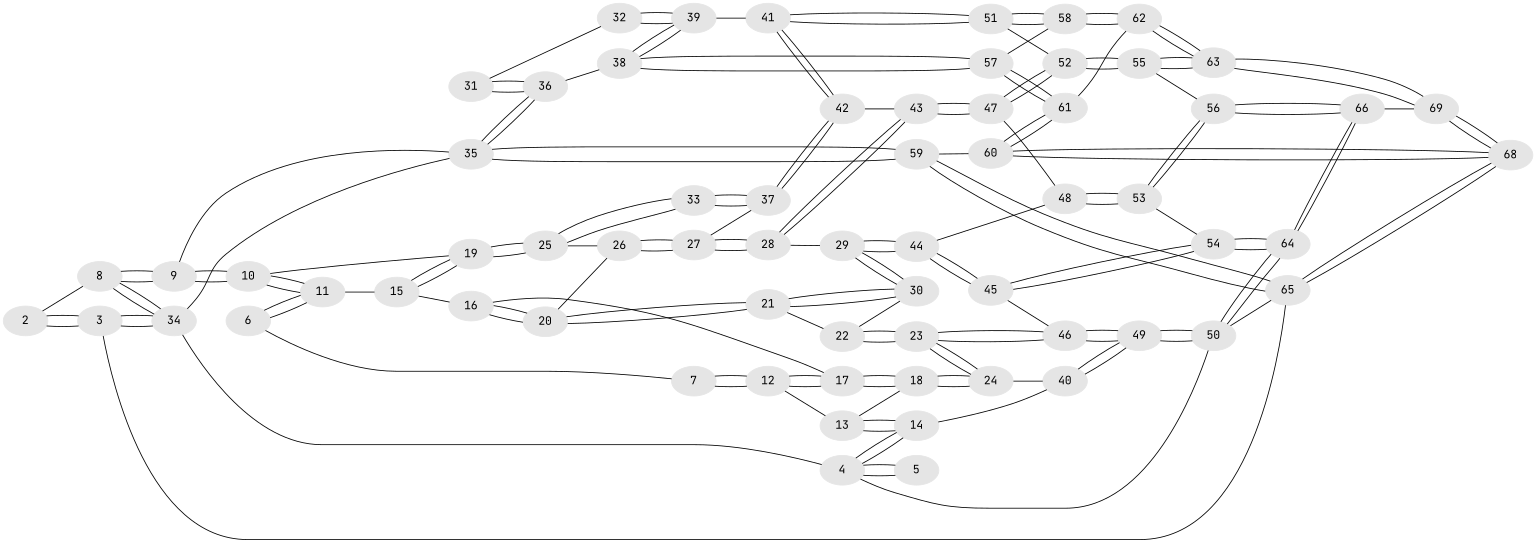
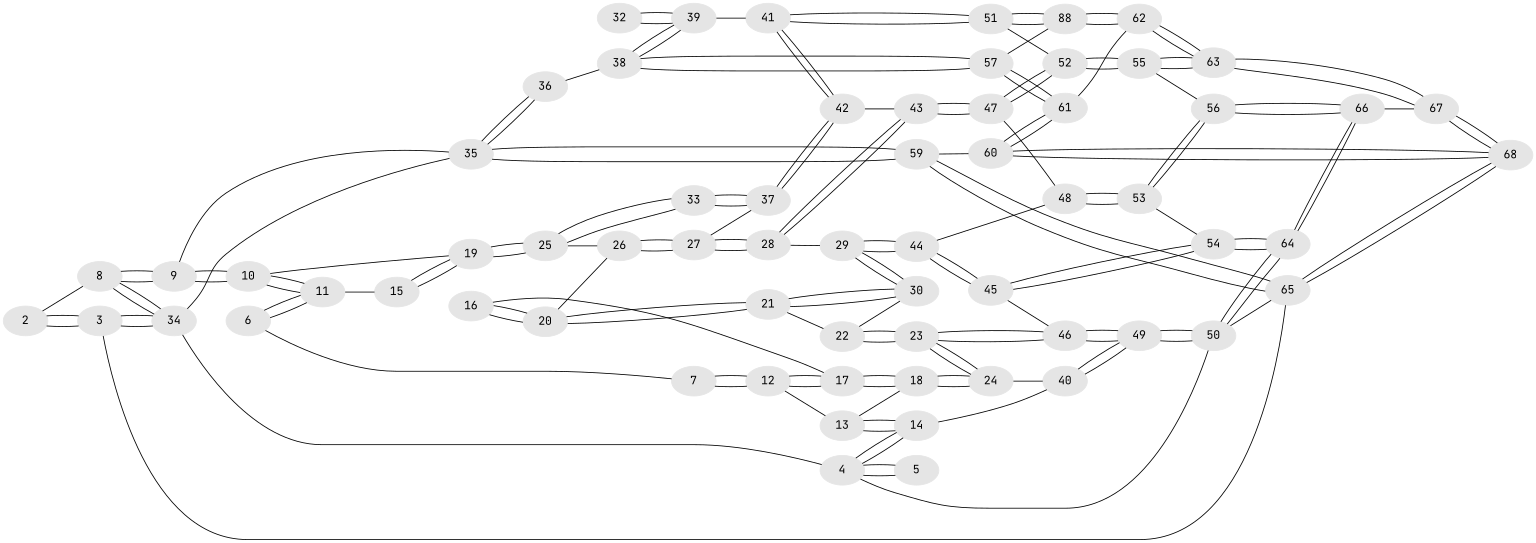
node "58": label "58" -> "88"
node "31": removed
node "69": label "69" -> "67"
edge "15" -- "16": removed
